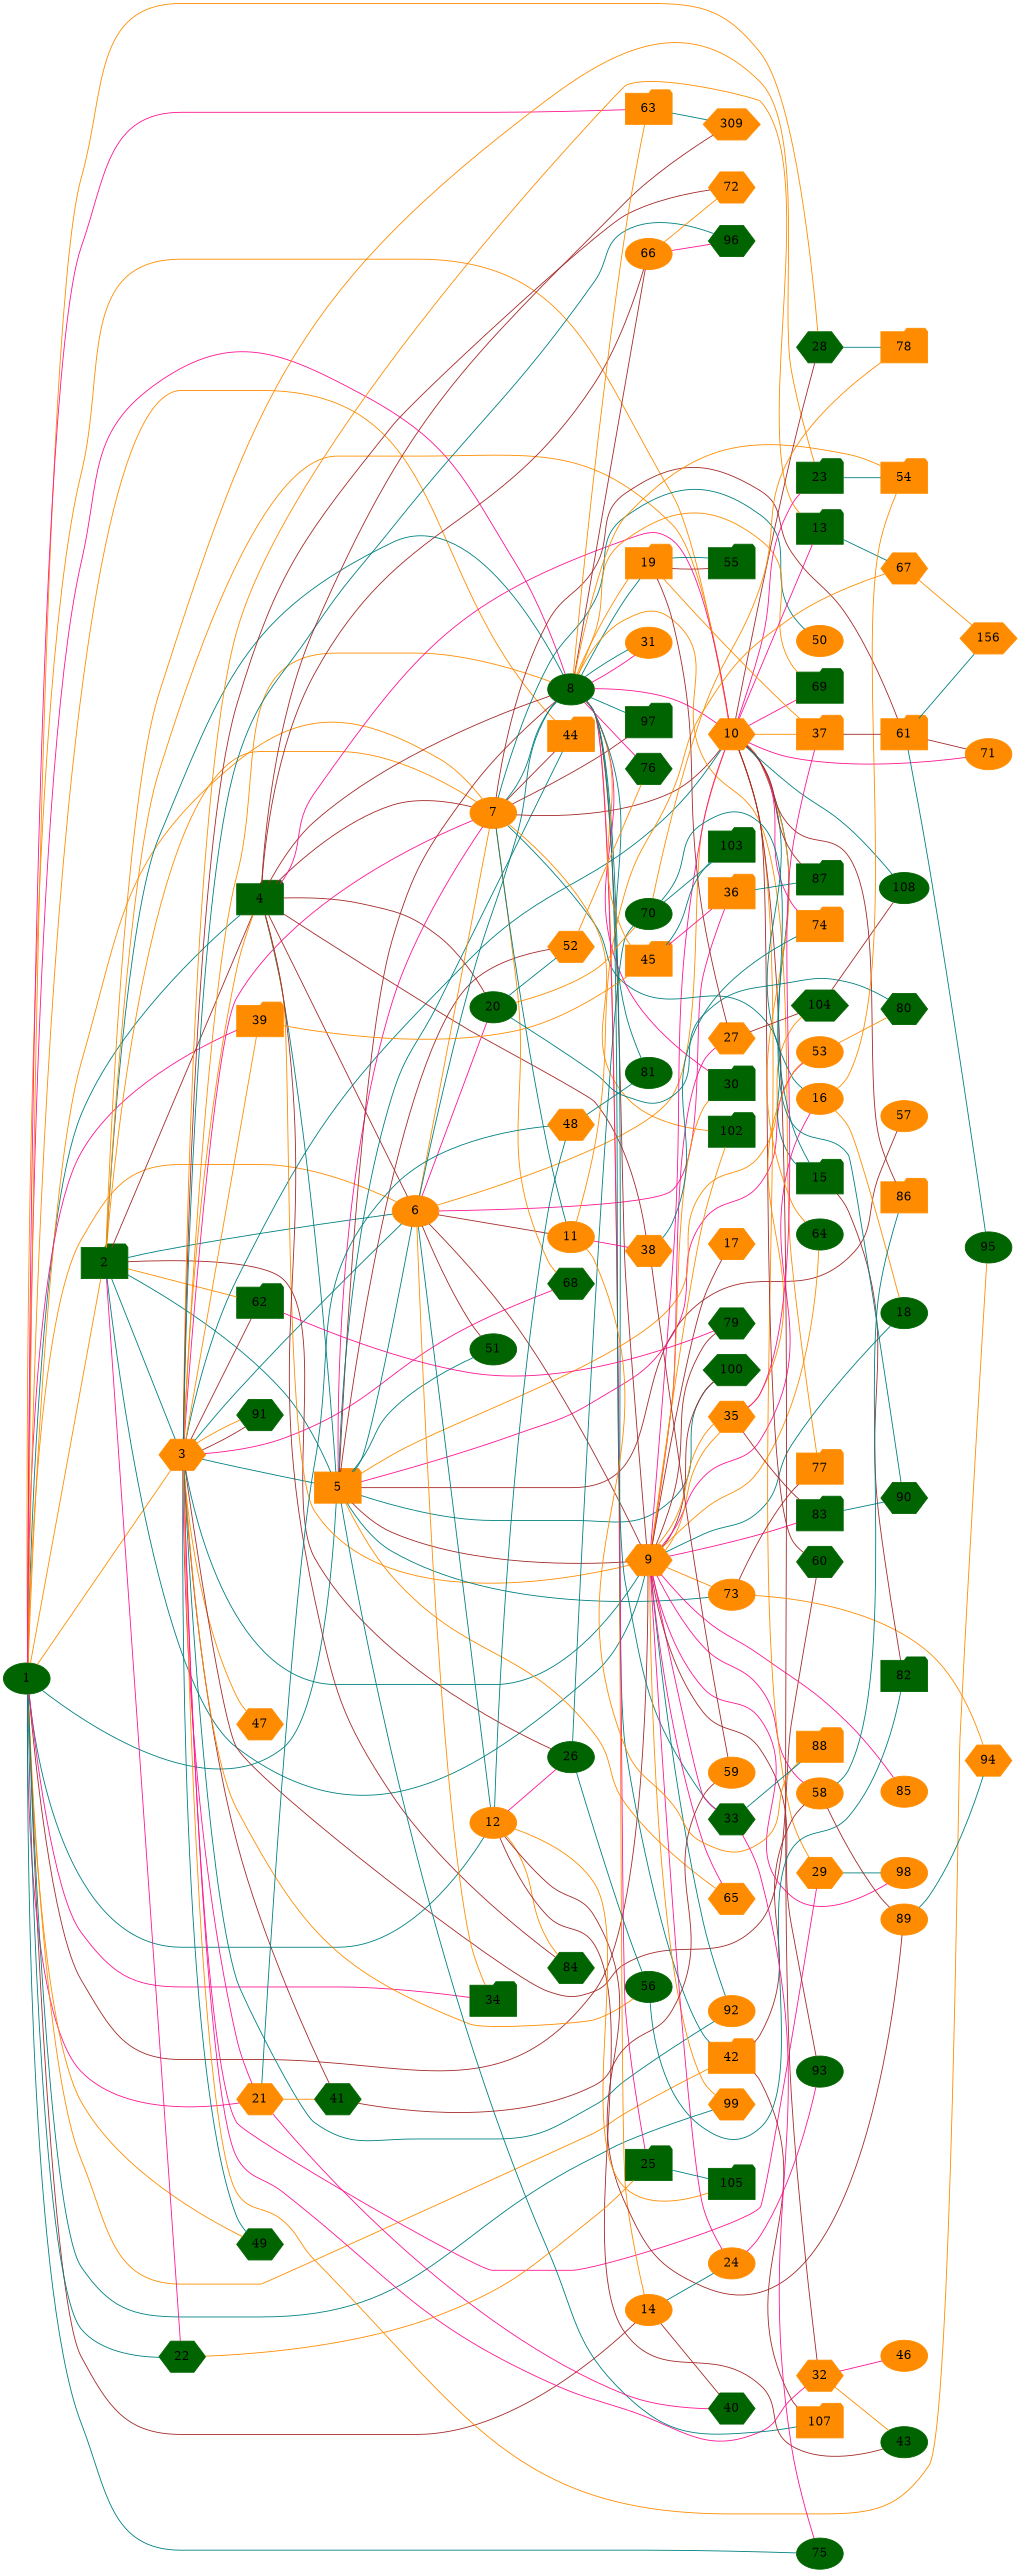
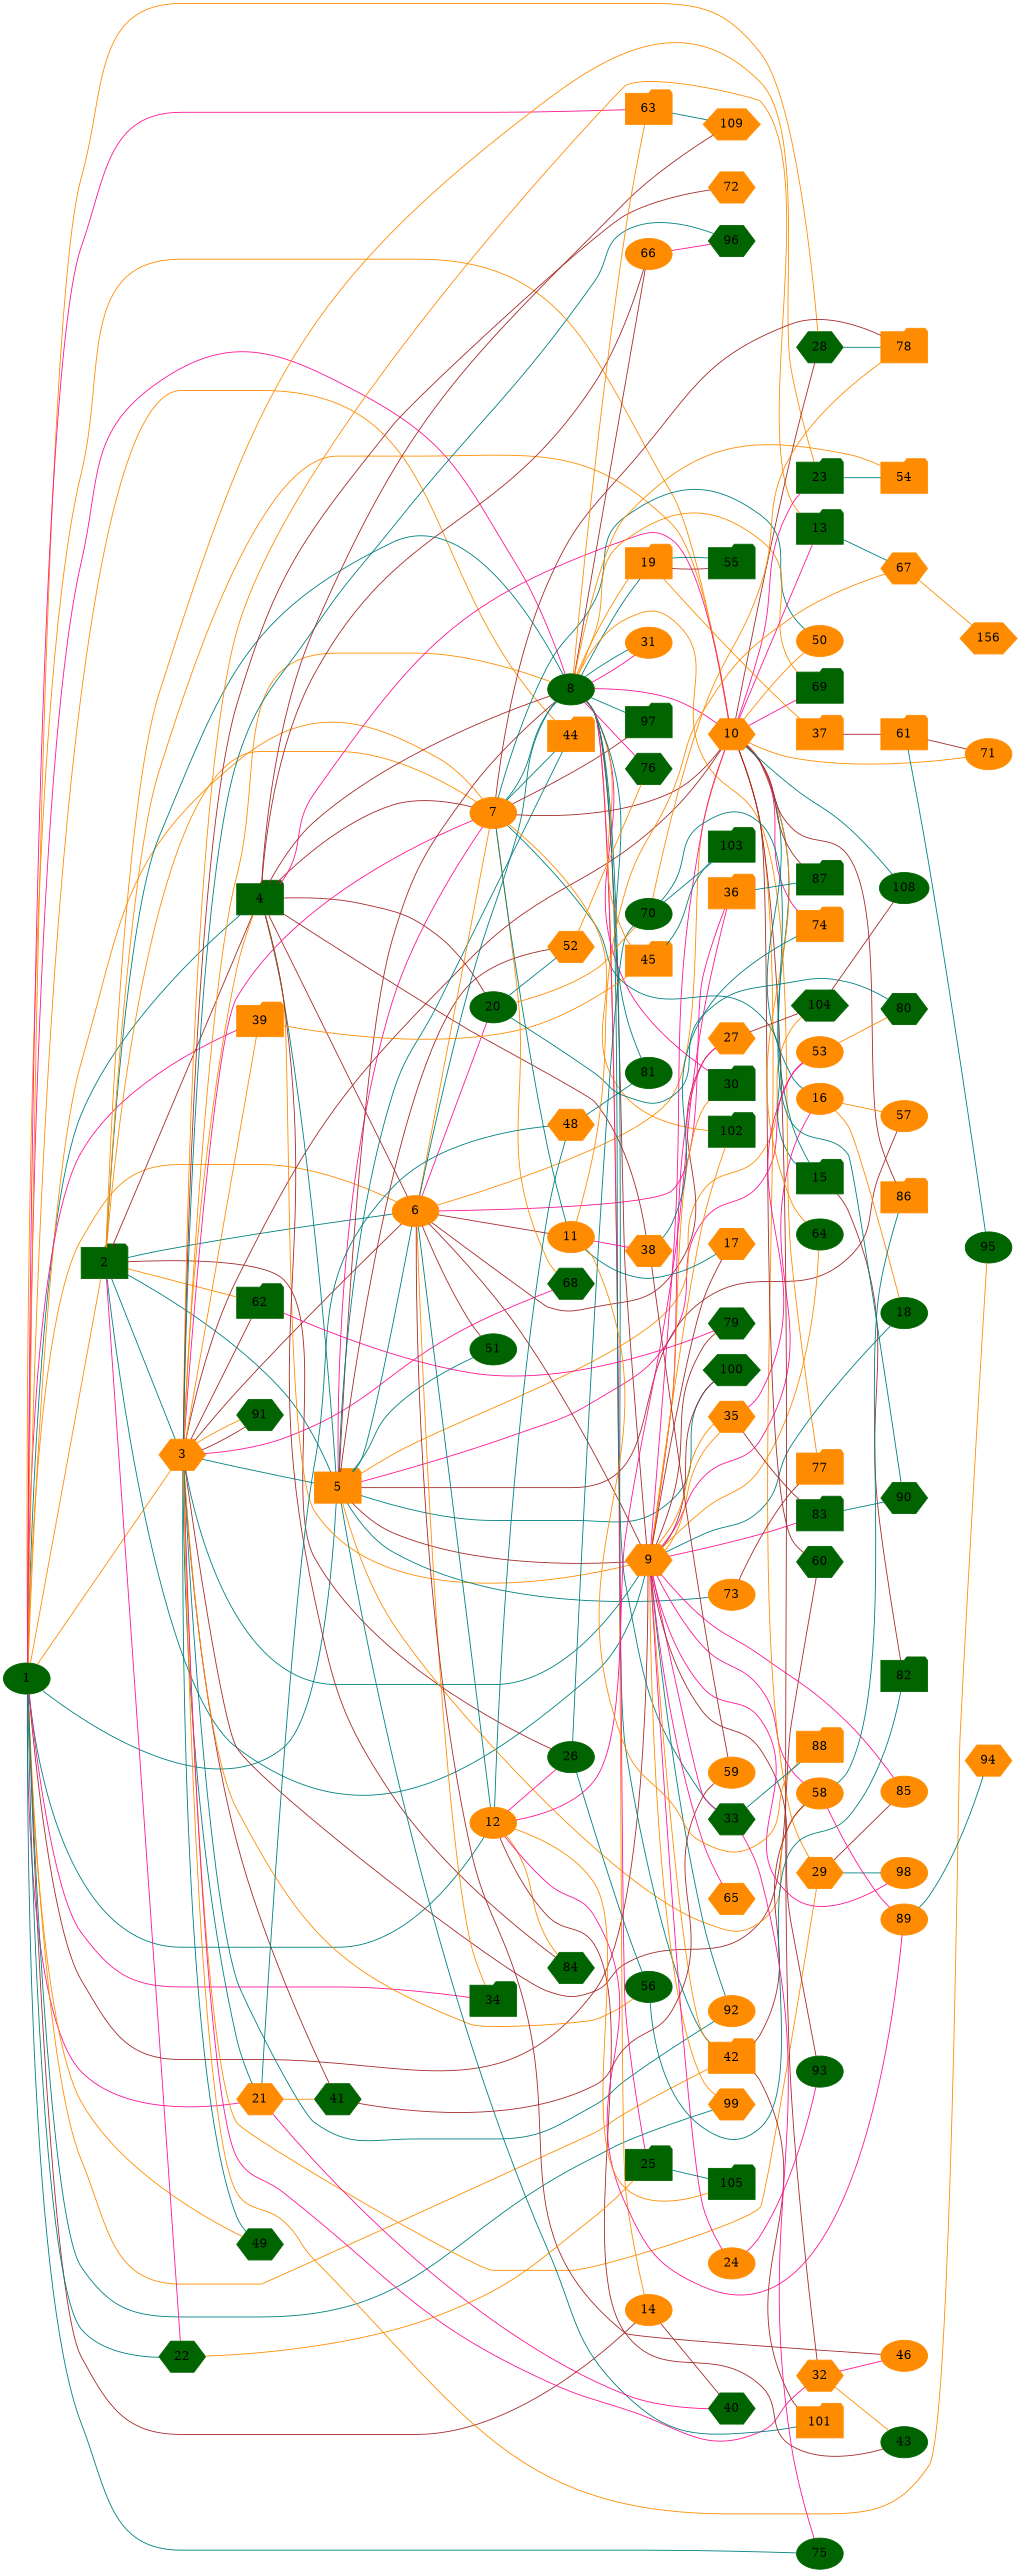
node "309": label "309" -> "109"
edge "72" -- "66": removed
edge "61" -- "7": now "78" -- "7"
edge "156" -- "61": removed
edge "10" -- "37": now "10" -- "50"
edge "10" -- "71": color deeppink -> darkorange
edge "44" -- "7": color brown -> teal
edge "54" -- "16": now "57" -- "16"
edge "19" -- "27": now "6" -- "27"
edge "36" -- "45": now "36" -- "12"
edge "10" -- "3": color teal -> brown
edge "37" -- "35": removed
edge "53" -- "35": color darkorange -> deeppink
edge "11" -- "17": added
edge "6" -- "3": color teal -> brown
edge "9" -- "73": now "9" -- "42"
edge "73" -- "94": removed
edge "5" -- "65": now "5" -- "58"
node "47": removed
edge "85" -- "29": added
edge "3" -- "21": color deeppink -> teal
edge "58" -- "89": color brown -> deeppink
edge "6" -- "46": added
edge "3" -- "29": color deeppink -> darkorange
edge "12" -- "89": color brown -> deeppink
edge "24" -- "14": removed
node "107": label "107" -> "101"
